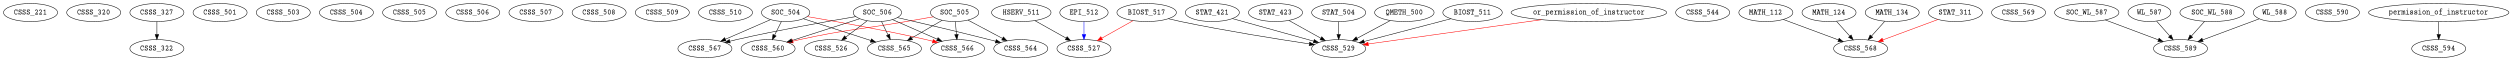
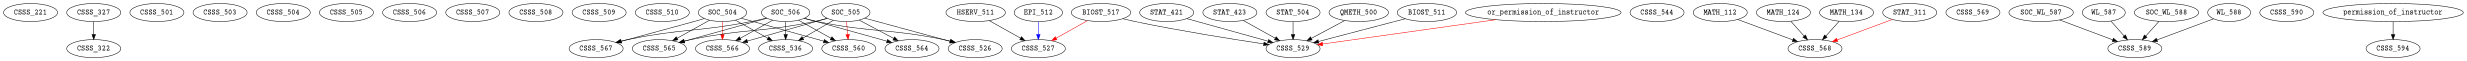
node "CSSS_320": removed
edge "SOC_505" -> "CSSS_526": added
node "CSSS_536": added
